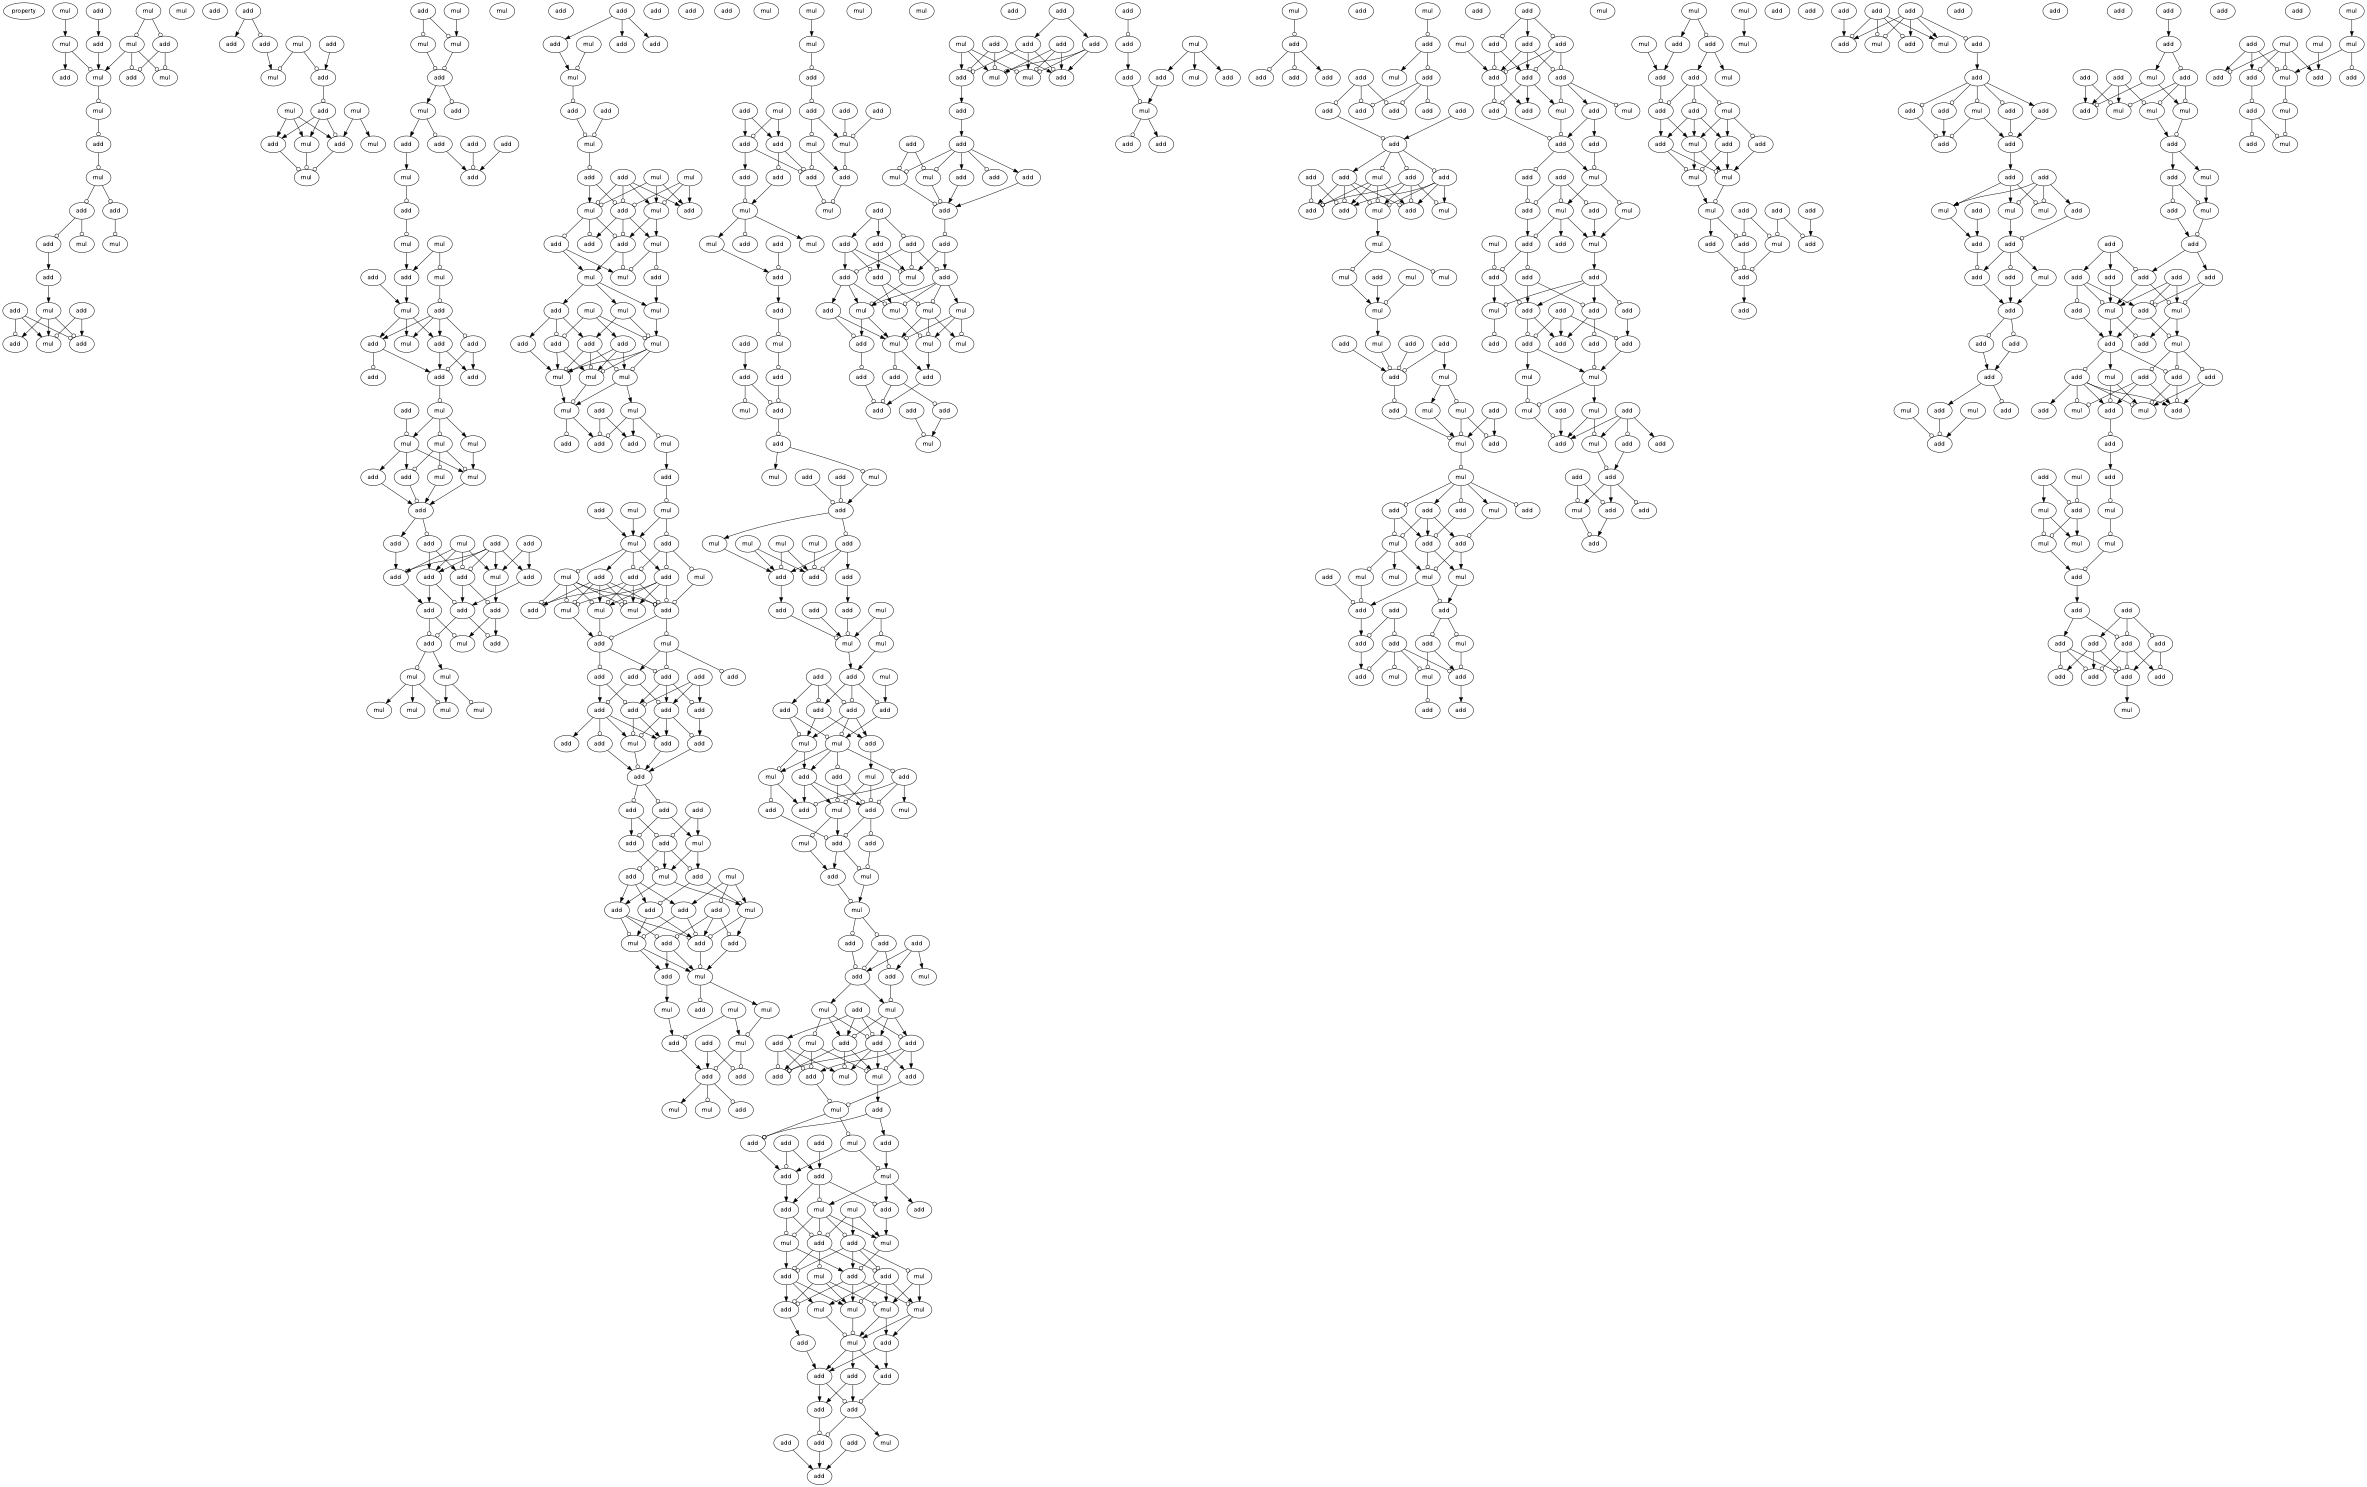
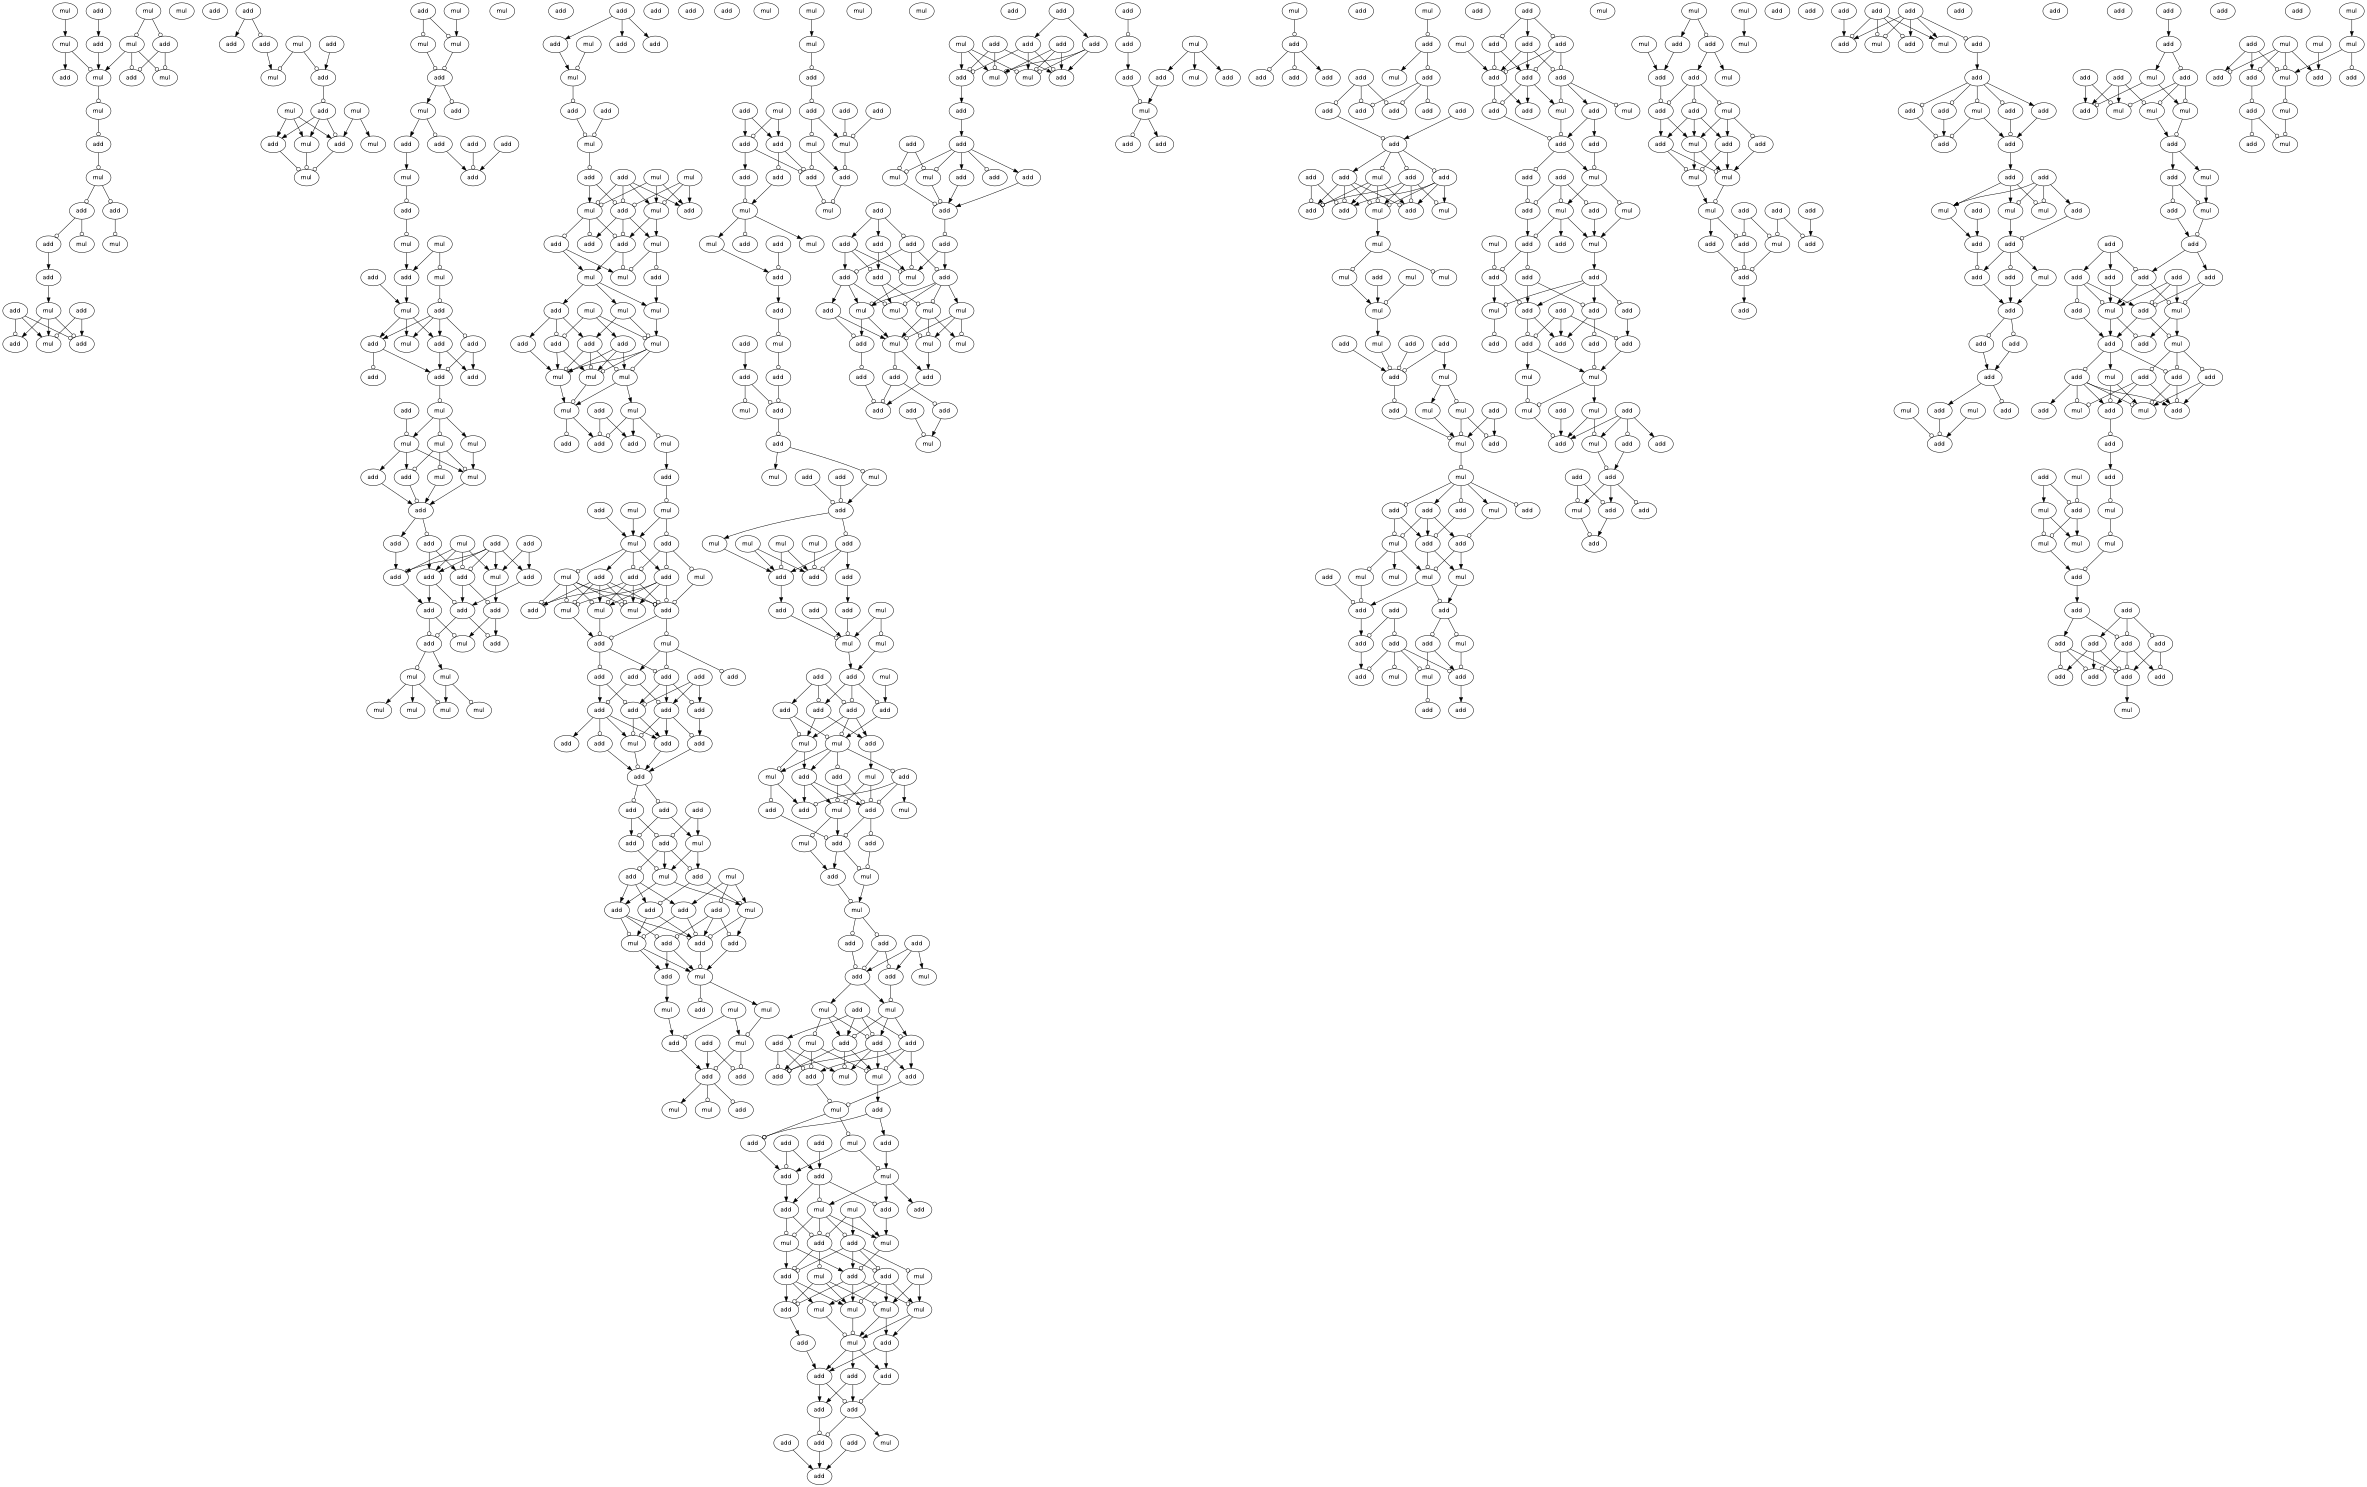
node "property": removed
